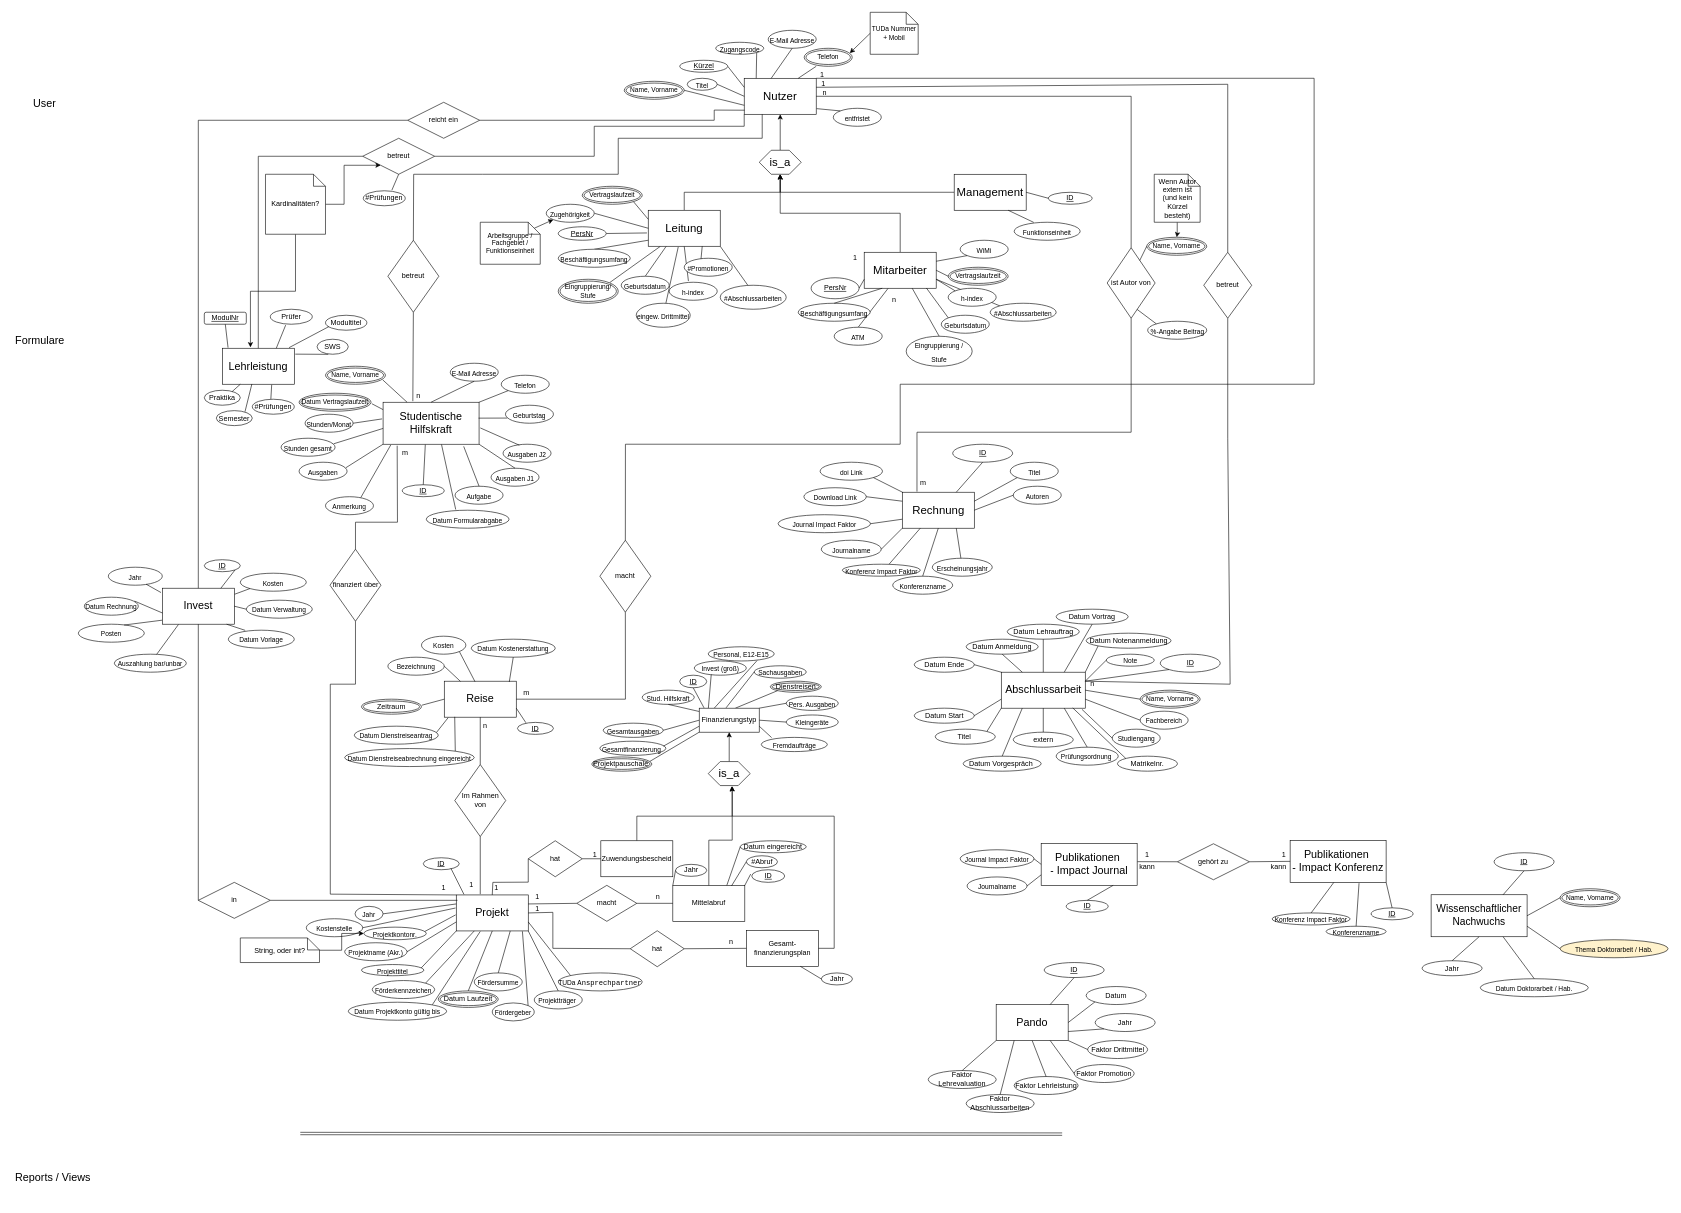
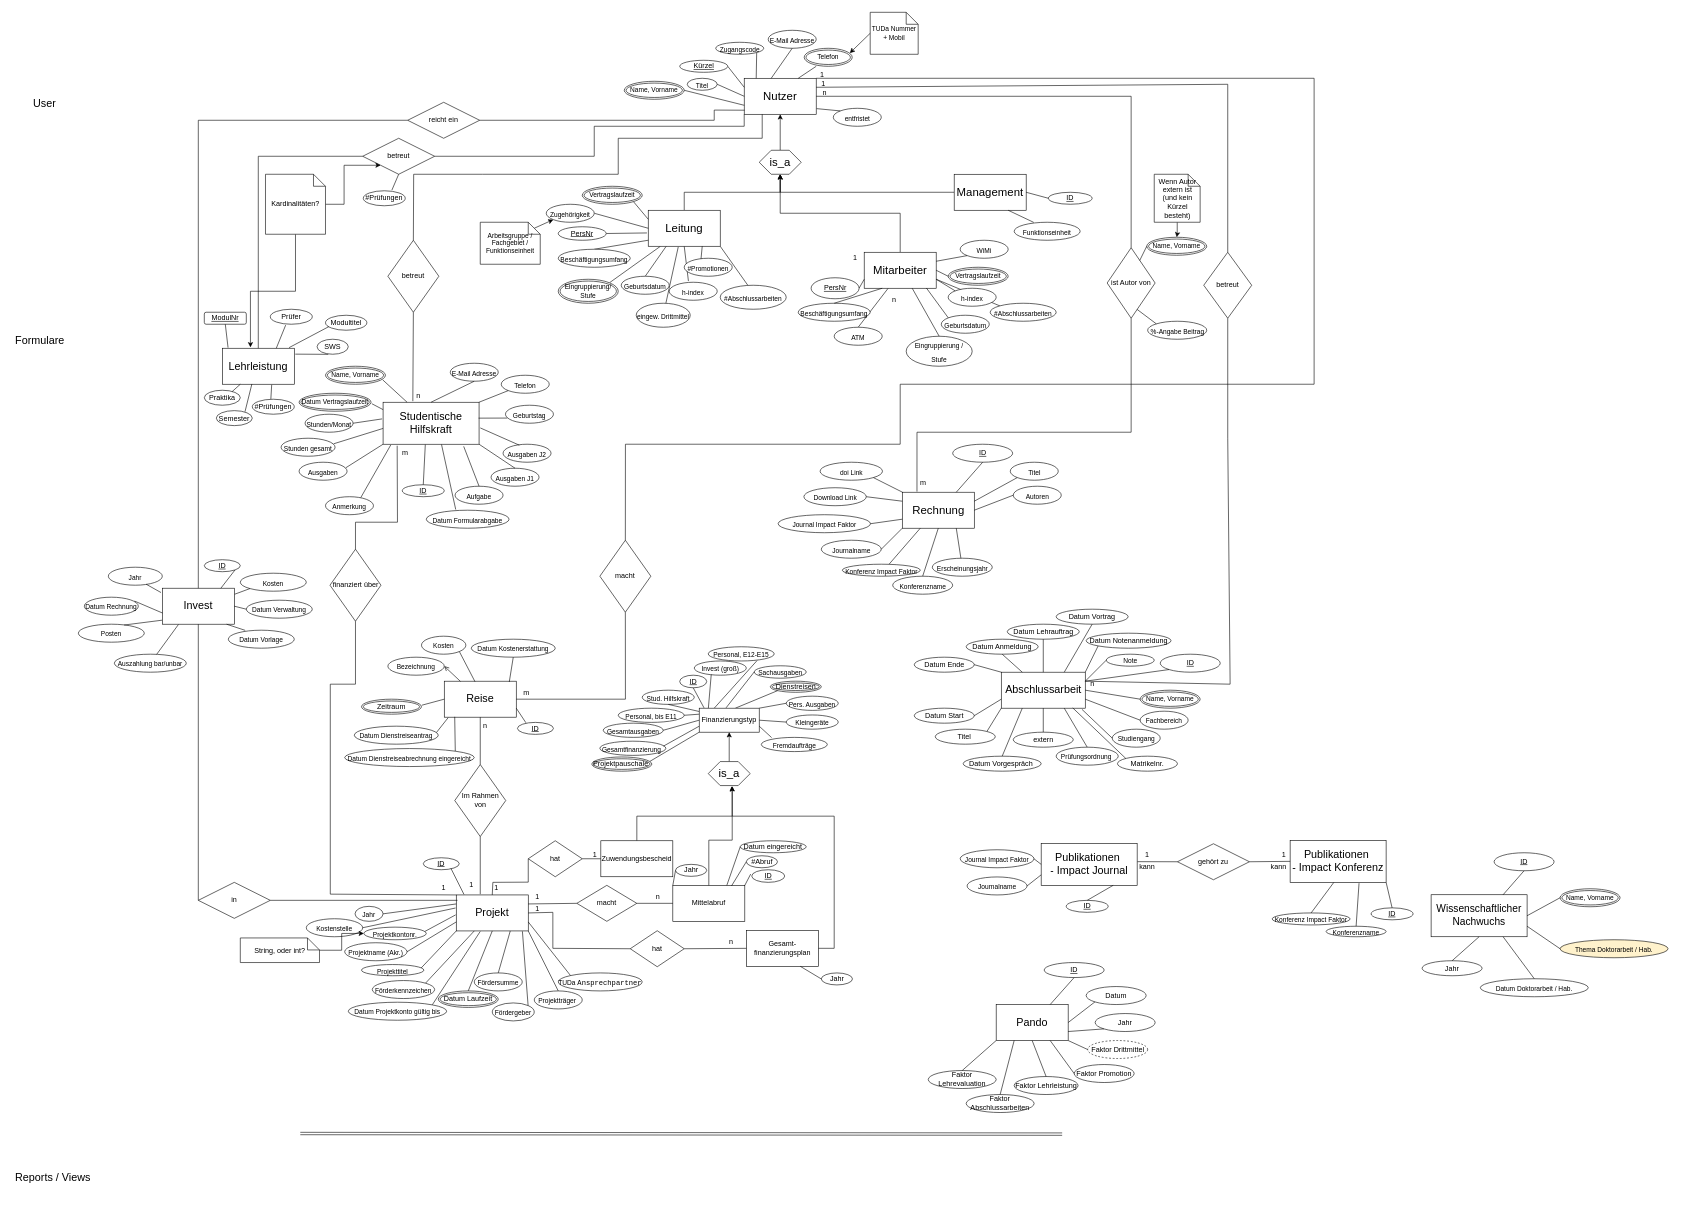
edge "Bezeichnung" -- "Reise": arrowhead none -> open
node "Personal, bis E11": added
edge "Personal, bis E11" -- "Finanzierungstyp": added
node "Faktor Drittmittel": style solid -> dashed
